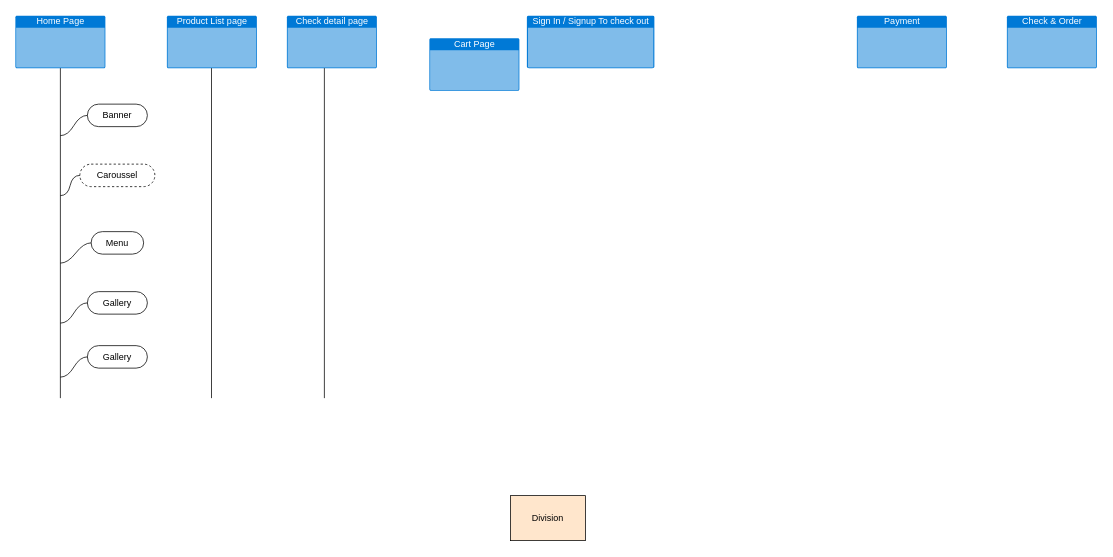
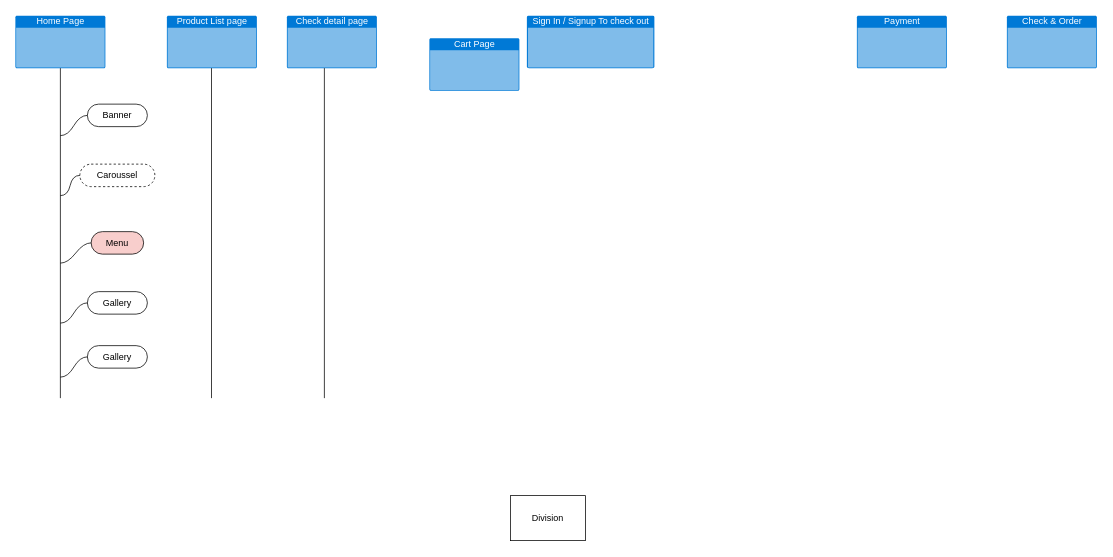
node "Menu": fillcolor #ffffff -> #f8cecc
node "Division": fillcolor #ffe6cc -> #ffffff
